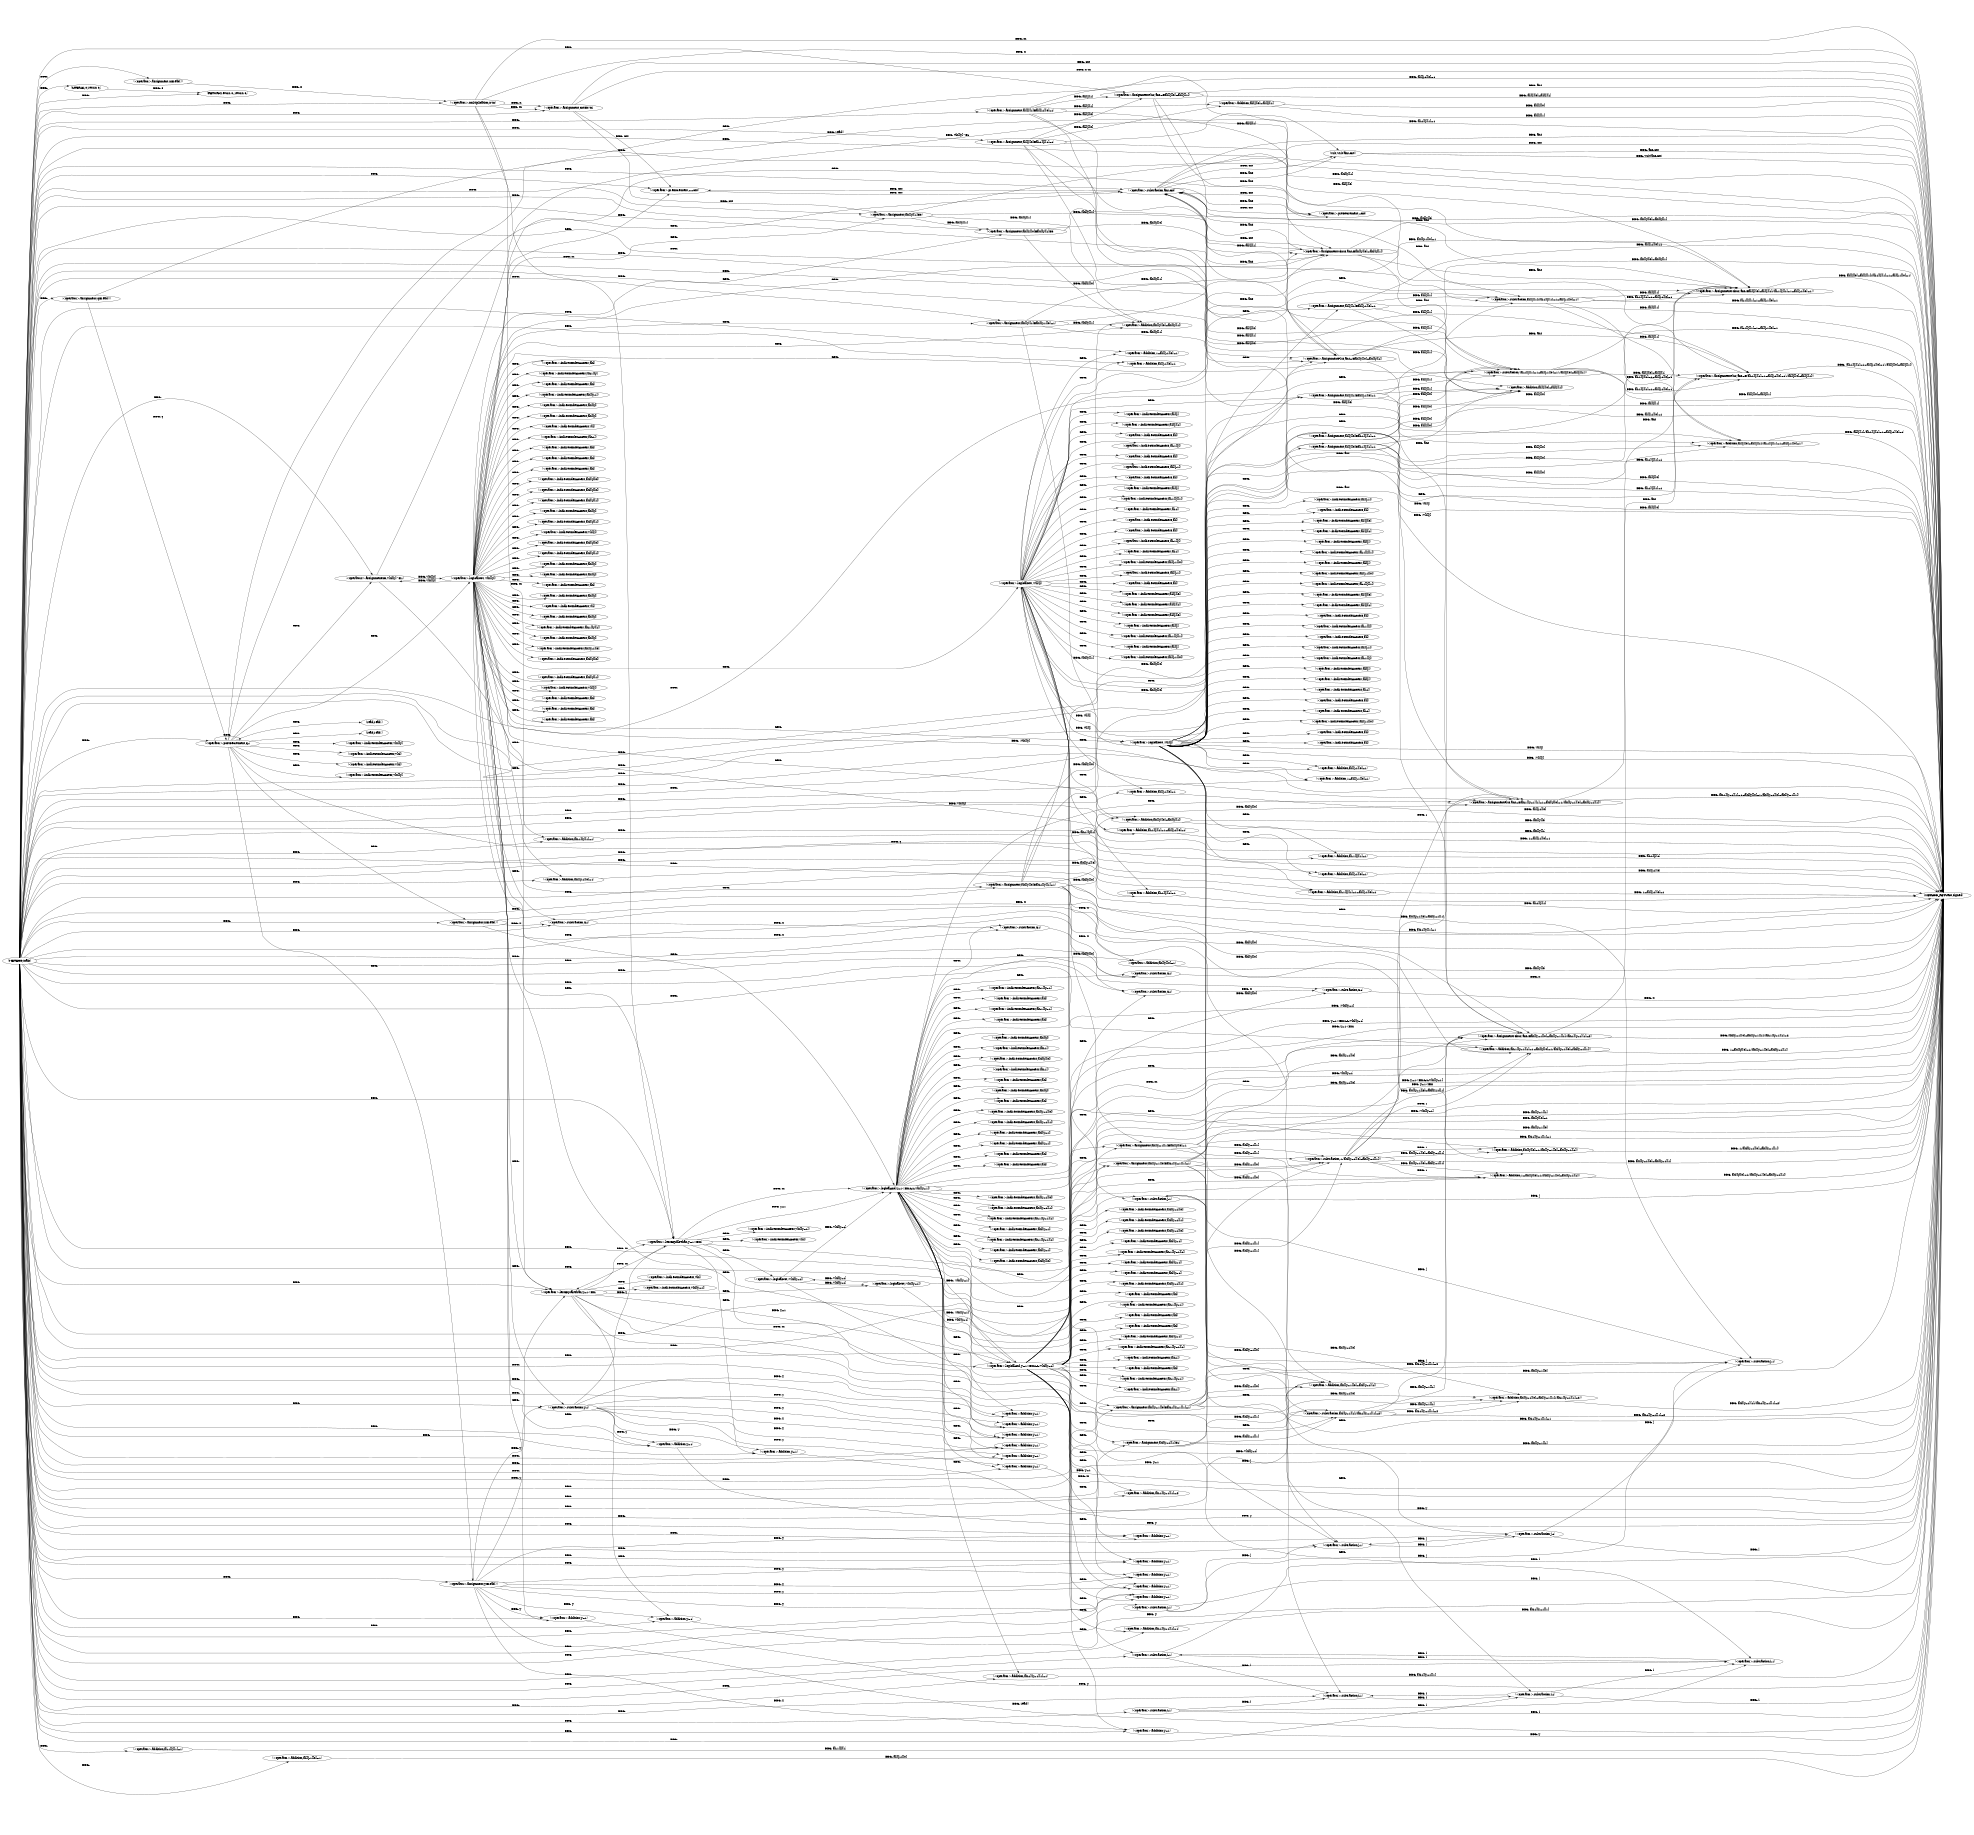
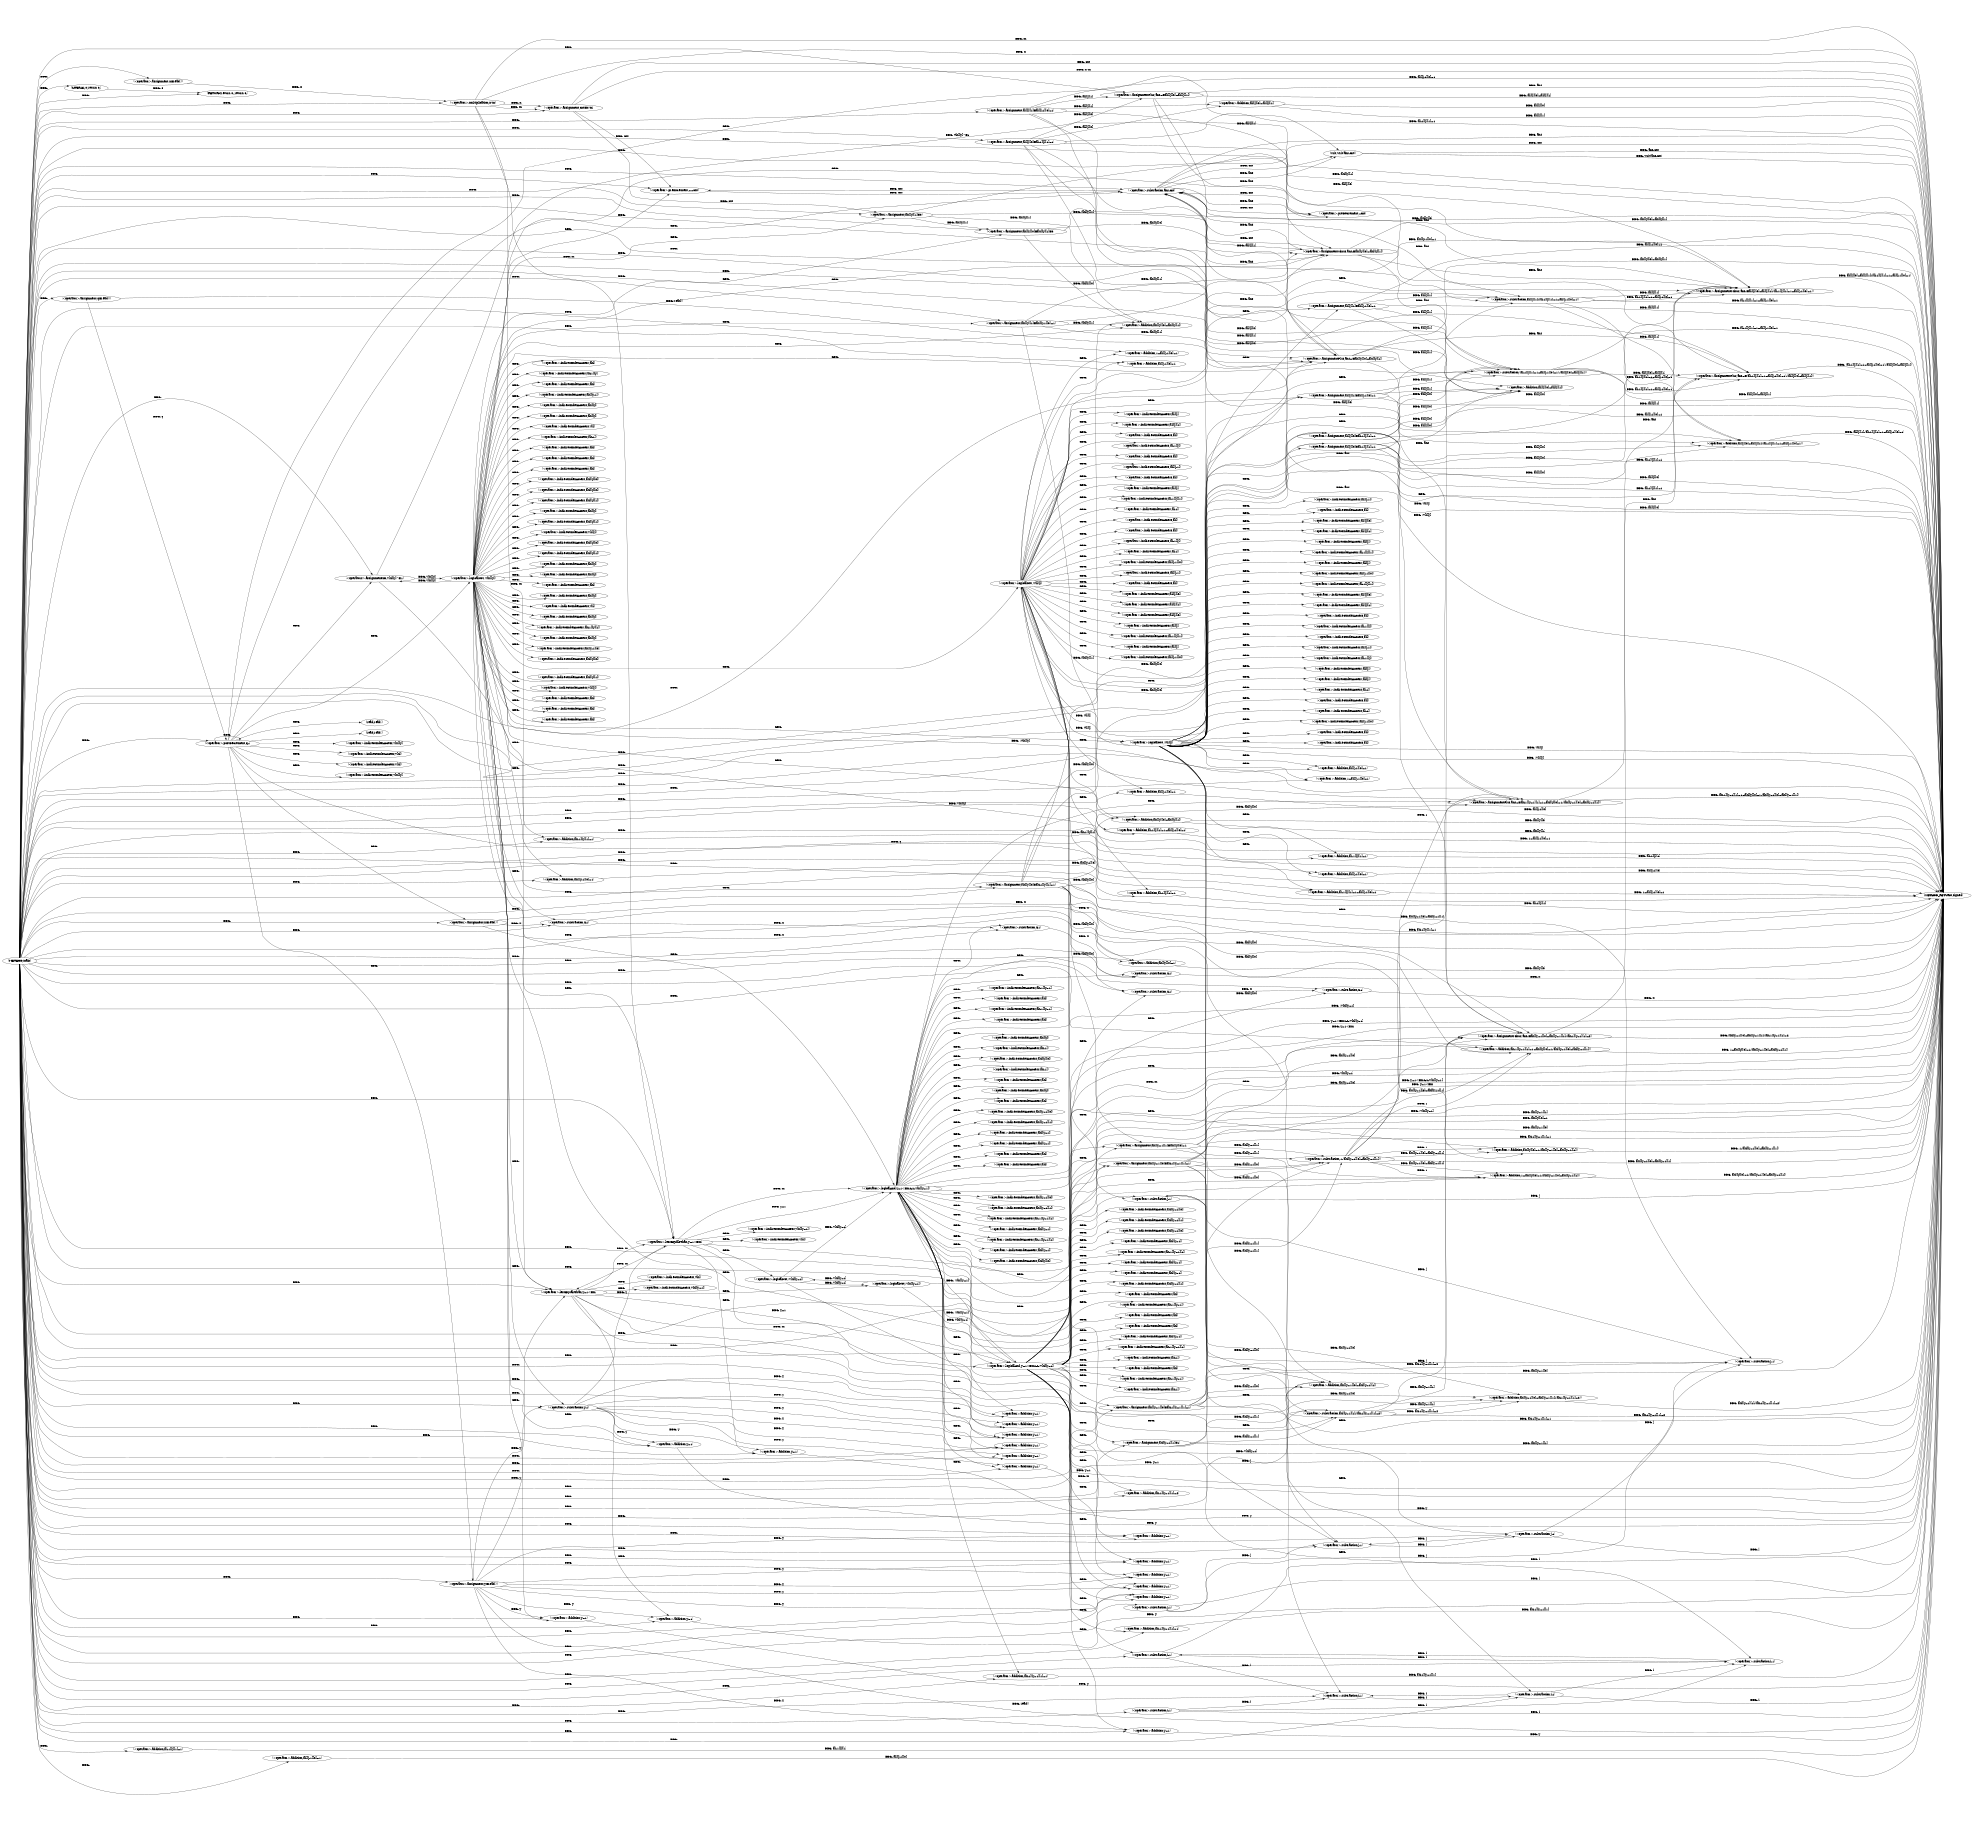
edge "(<operator>.assignment,q=read())" -> "(METHOD_RETURN,signed)": now "(<operator>.assignment,q=read())" -> "(<operator>.assignmentPlus,ans+=f[x][y][0]+f[x][y][1])"
edge "(<operator>.assignment,f[x][y][0]=f[x-1][y][1]+1)" -> "(<operator>.addition,f[x][y][0]+1)": added, label "DDG: f[x][y][0]"
